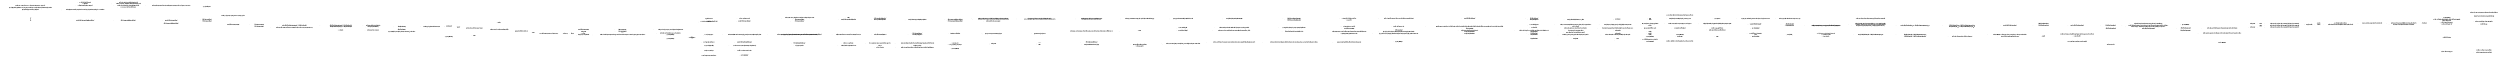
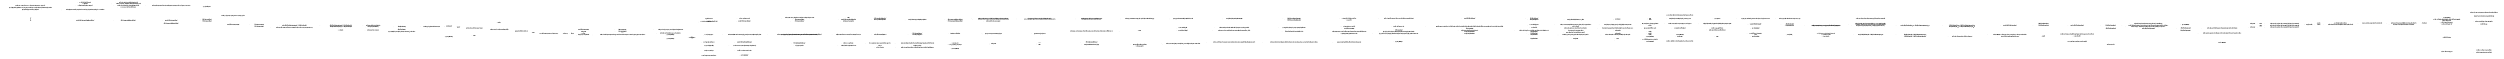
node "Titus Hardie: He gives you a quick two-finger salute.": added
